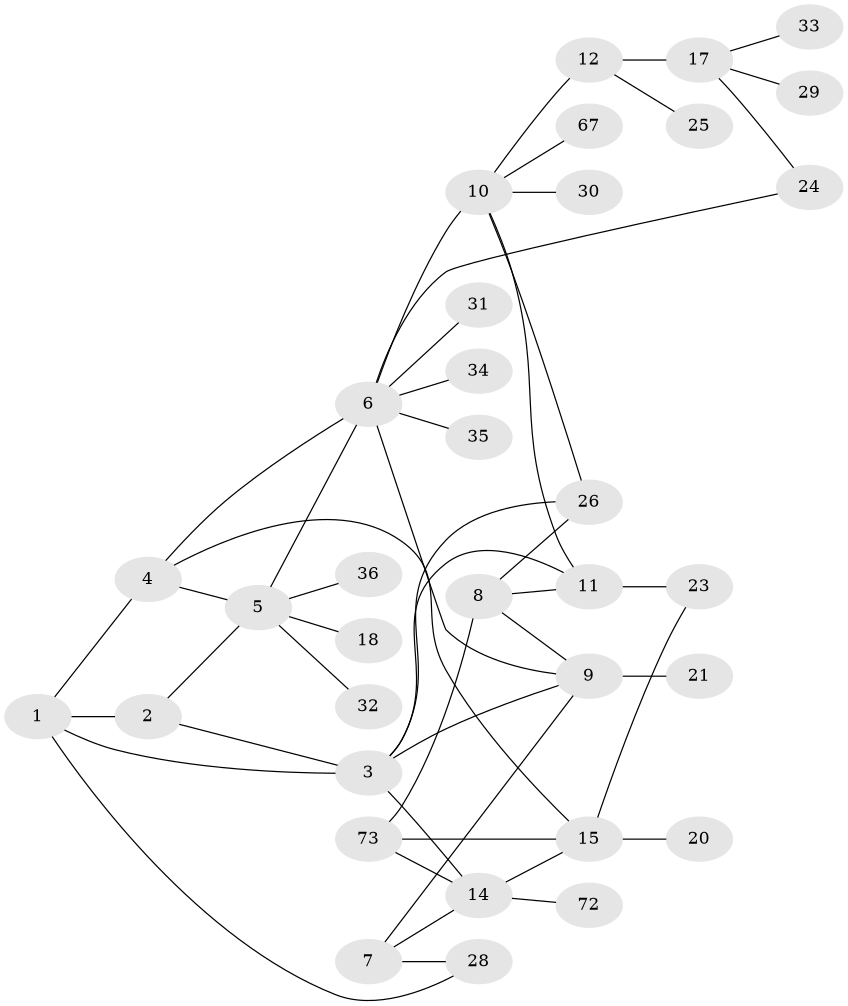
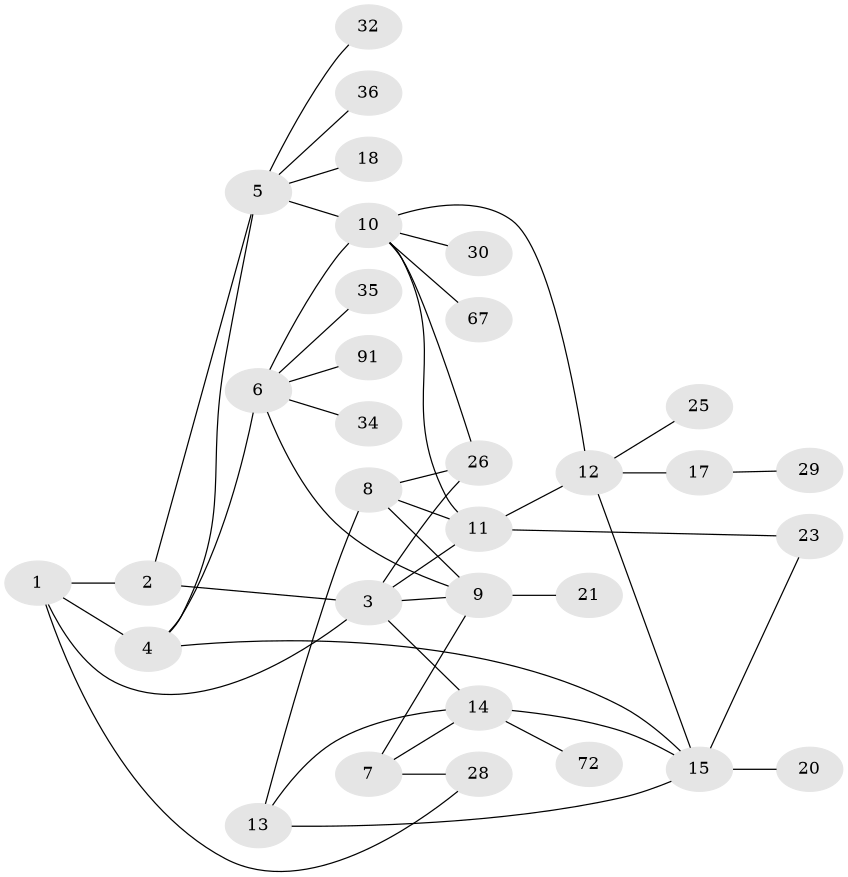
node "33": removed
node "24": removed
node "31": label "31" -> "91"
edge "12" -- "11": added
edge "6" -- "5": now "10" -- "5"
edge "12" -- "15": added
node "73": label "73" -> "13"
